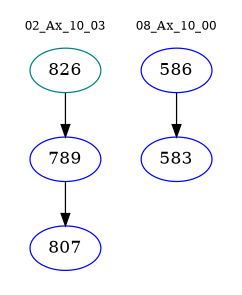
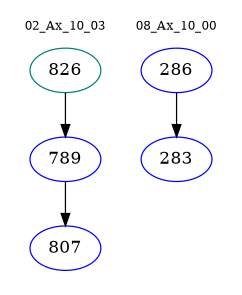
node "586": label "586" -> "286"
node "583": label "583" -> "283"
